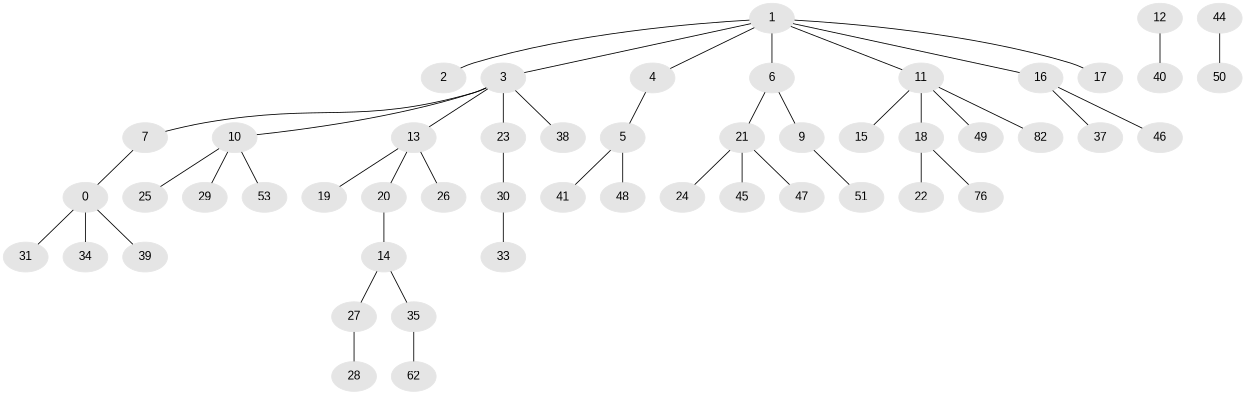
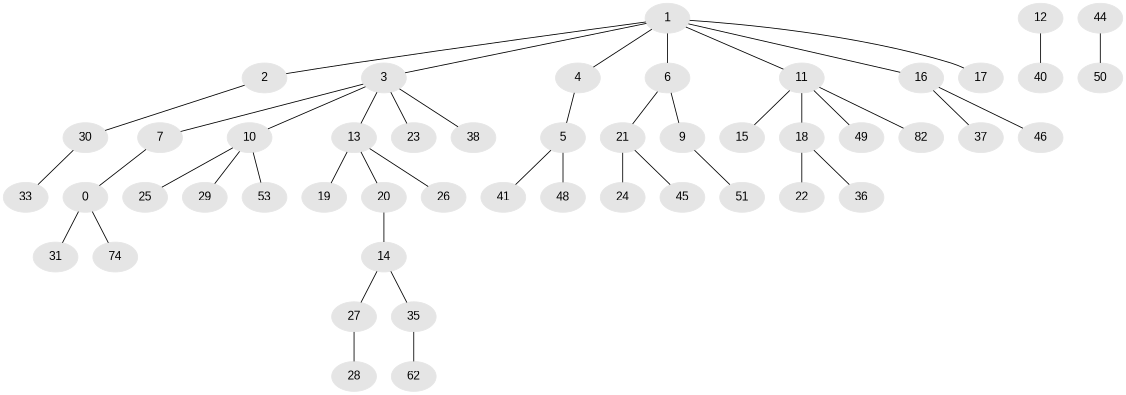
edge "23" -- "30": now "2" -- "30"
node "47": removed
node "76": label "76" -> "36"
node "34": label "34" -> "74"
node "39": removed
